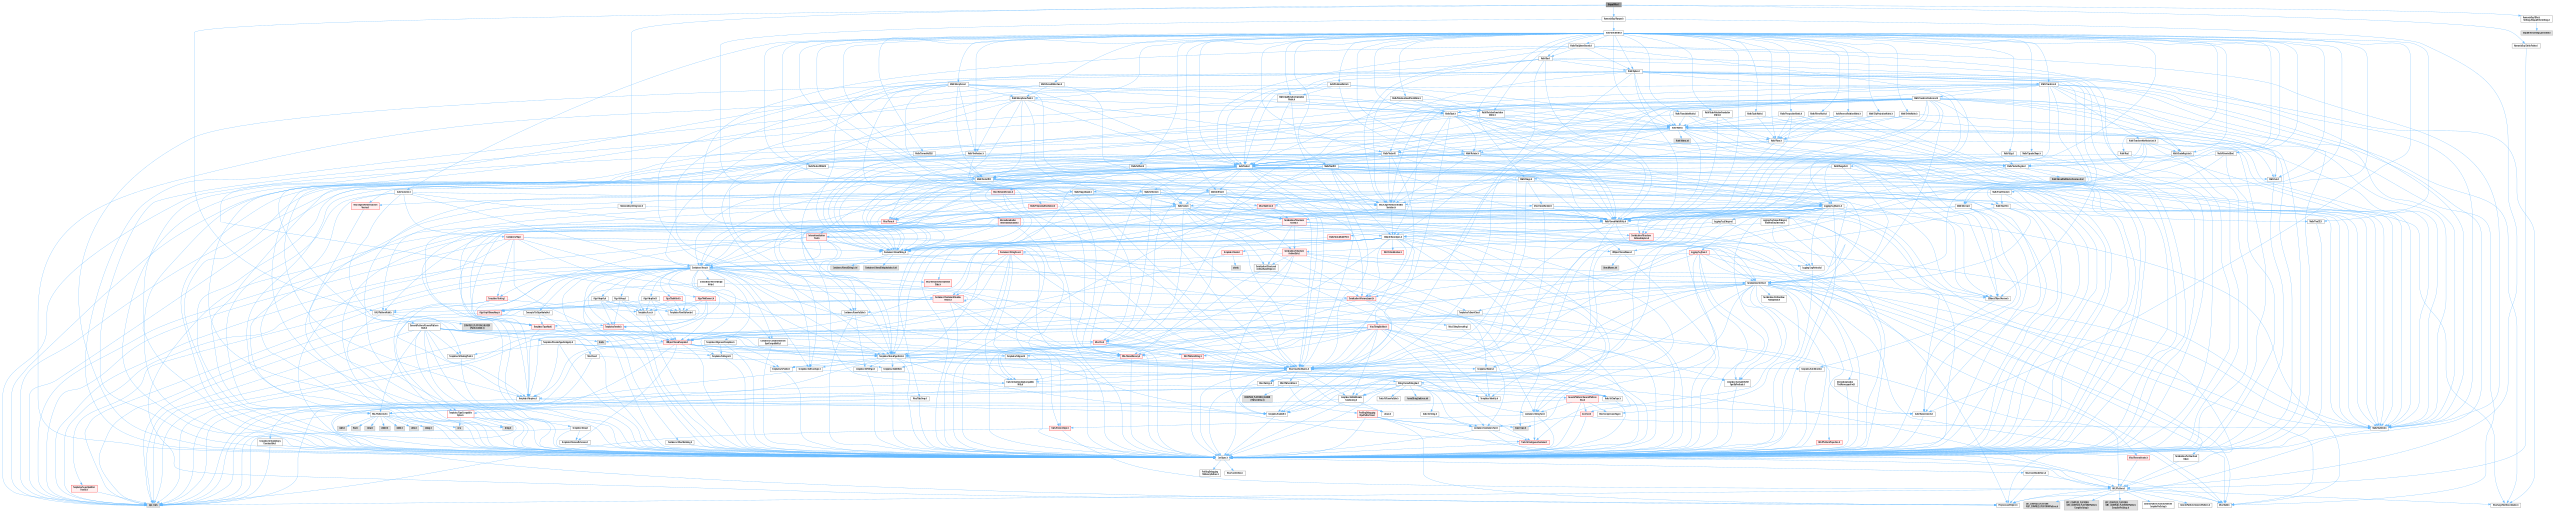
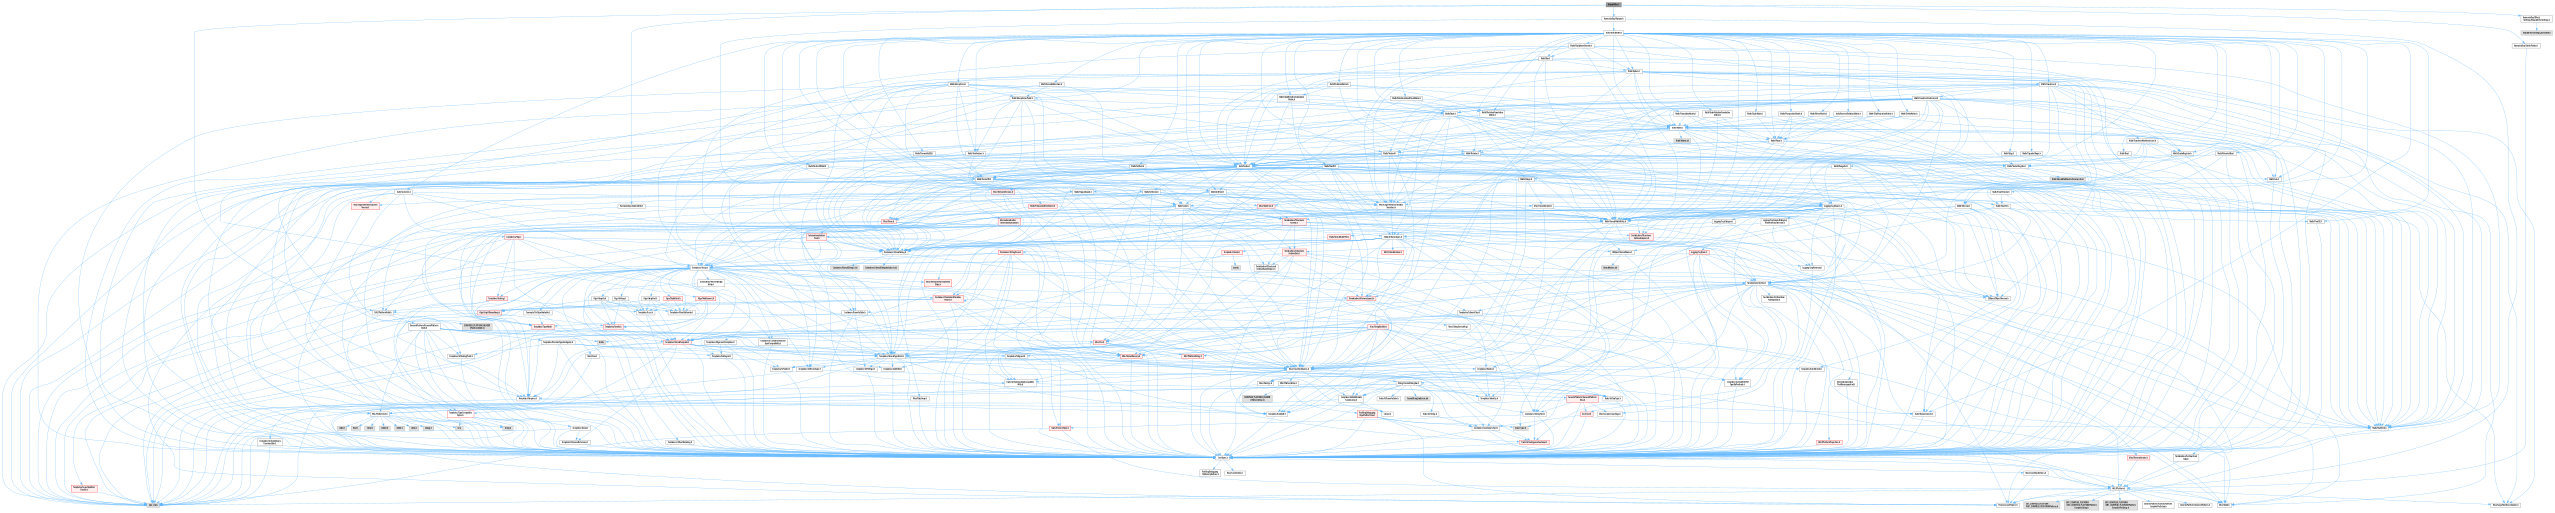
edge "Math/BoxSphereBounds.h" -> "Math/UnrealMathUtility.h": added
node "HarmonixDsp/StringConv.h": label "HarmonixDsp/StringConv.h" -> "HarmonixDsp/AudioUtility.h"
node "UObject/UnrealTemplate.h": label "UObject/UnrealTemplate.h" -> "Templates/UnrealTemplate.h"
